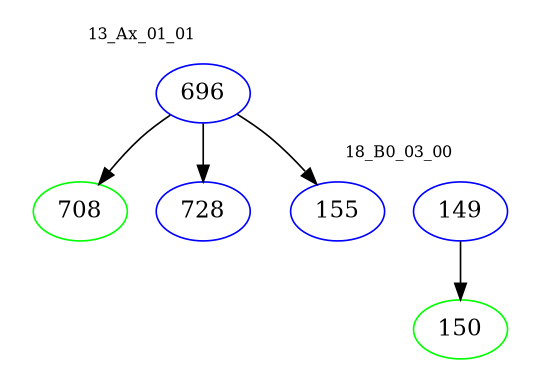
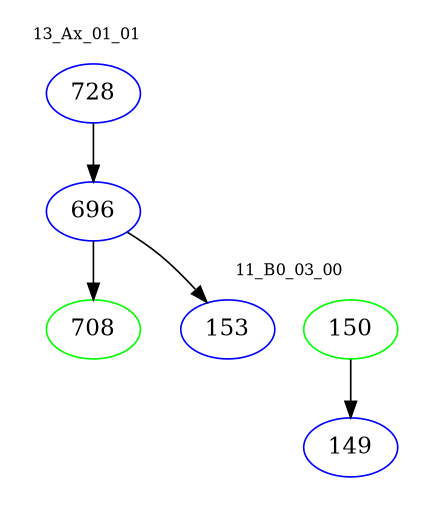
edge "696" -> "728": reversed
cluster "18_B0_03_00": label "18_B0_03_00" -> "11_B0_03_00"
node "155": label "155" -> "153"
edge "149" -> "150": reversed
